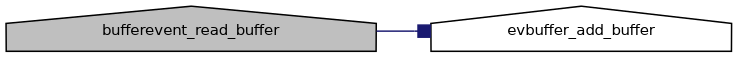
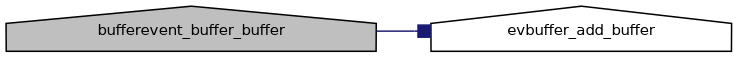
node "bufferevent_read_buffer": label "bufferevent_read_buffer" -> "bufferevent_buffer_buffer"
